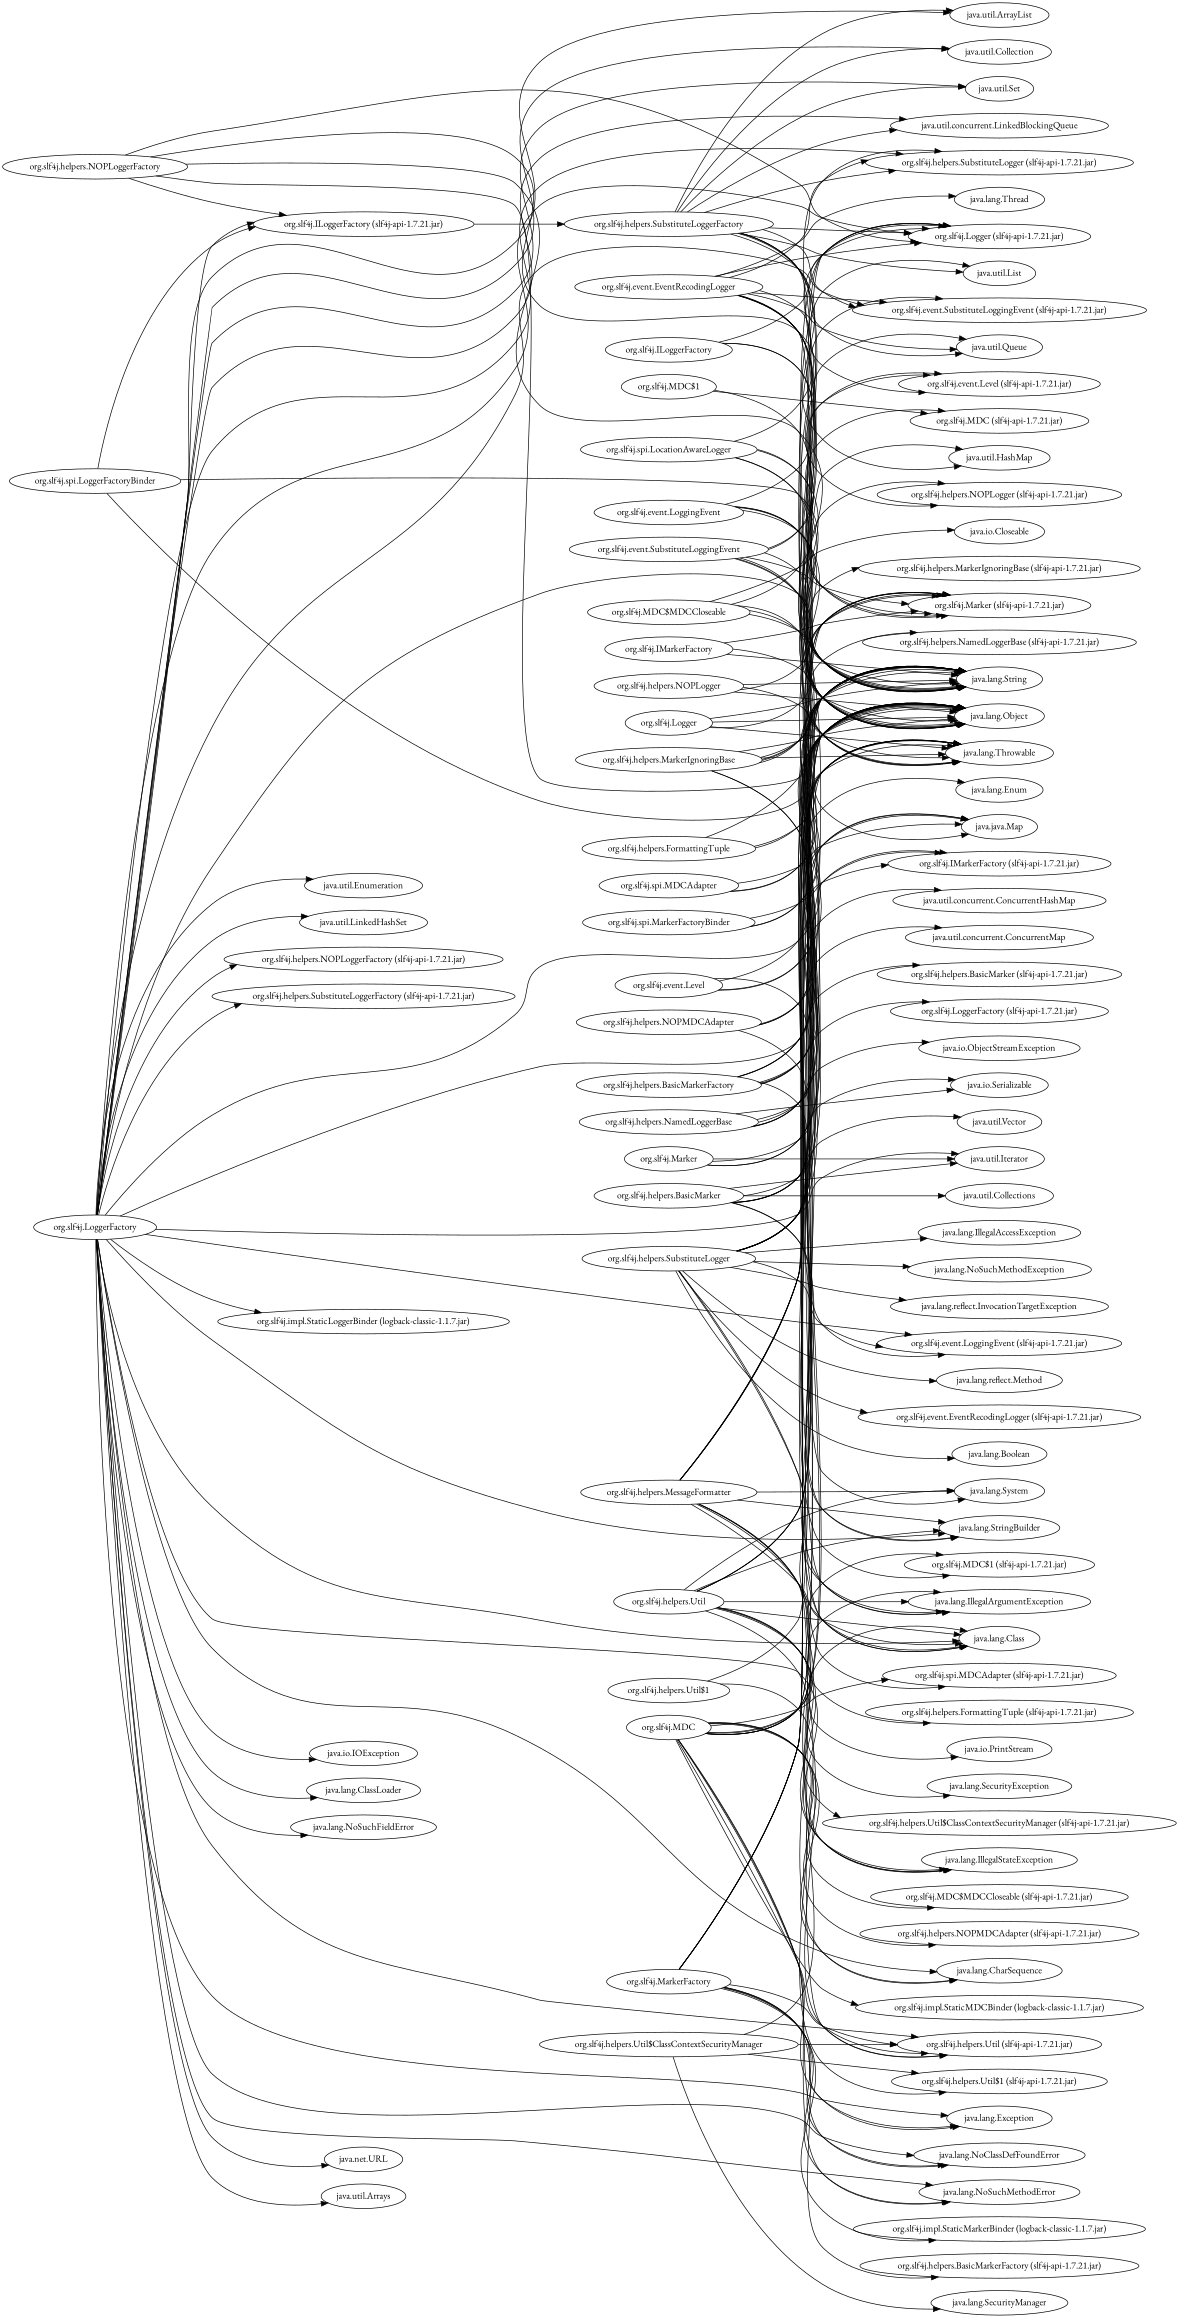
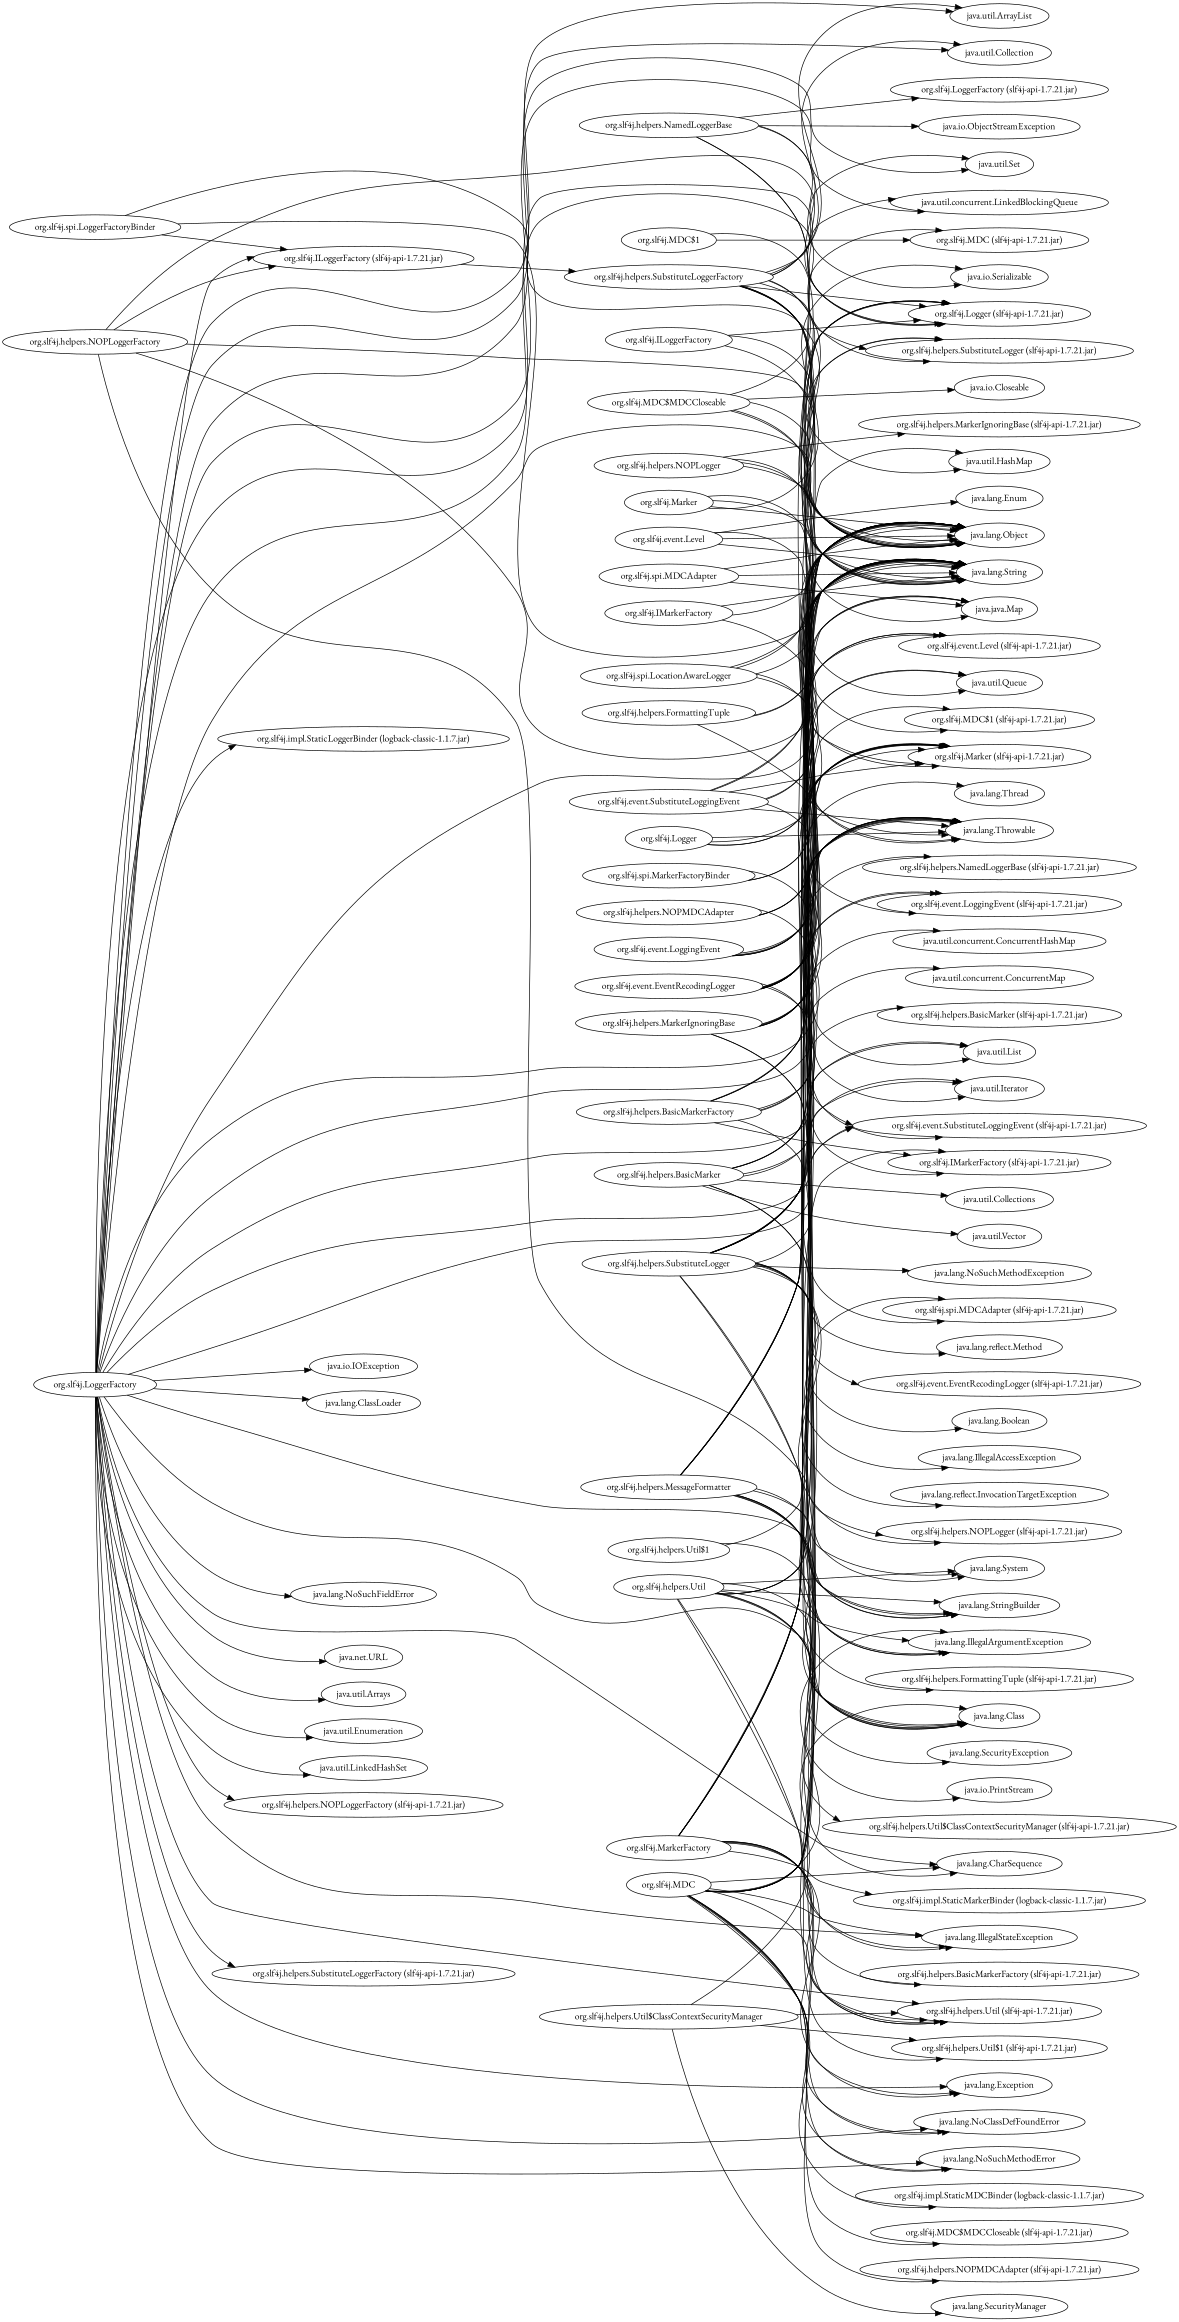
edge "org.slf4j.LoggerFactory" -> "java.util.List": added
